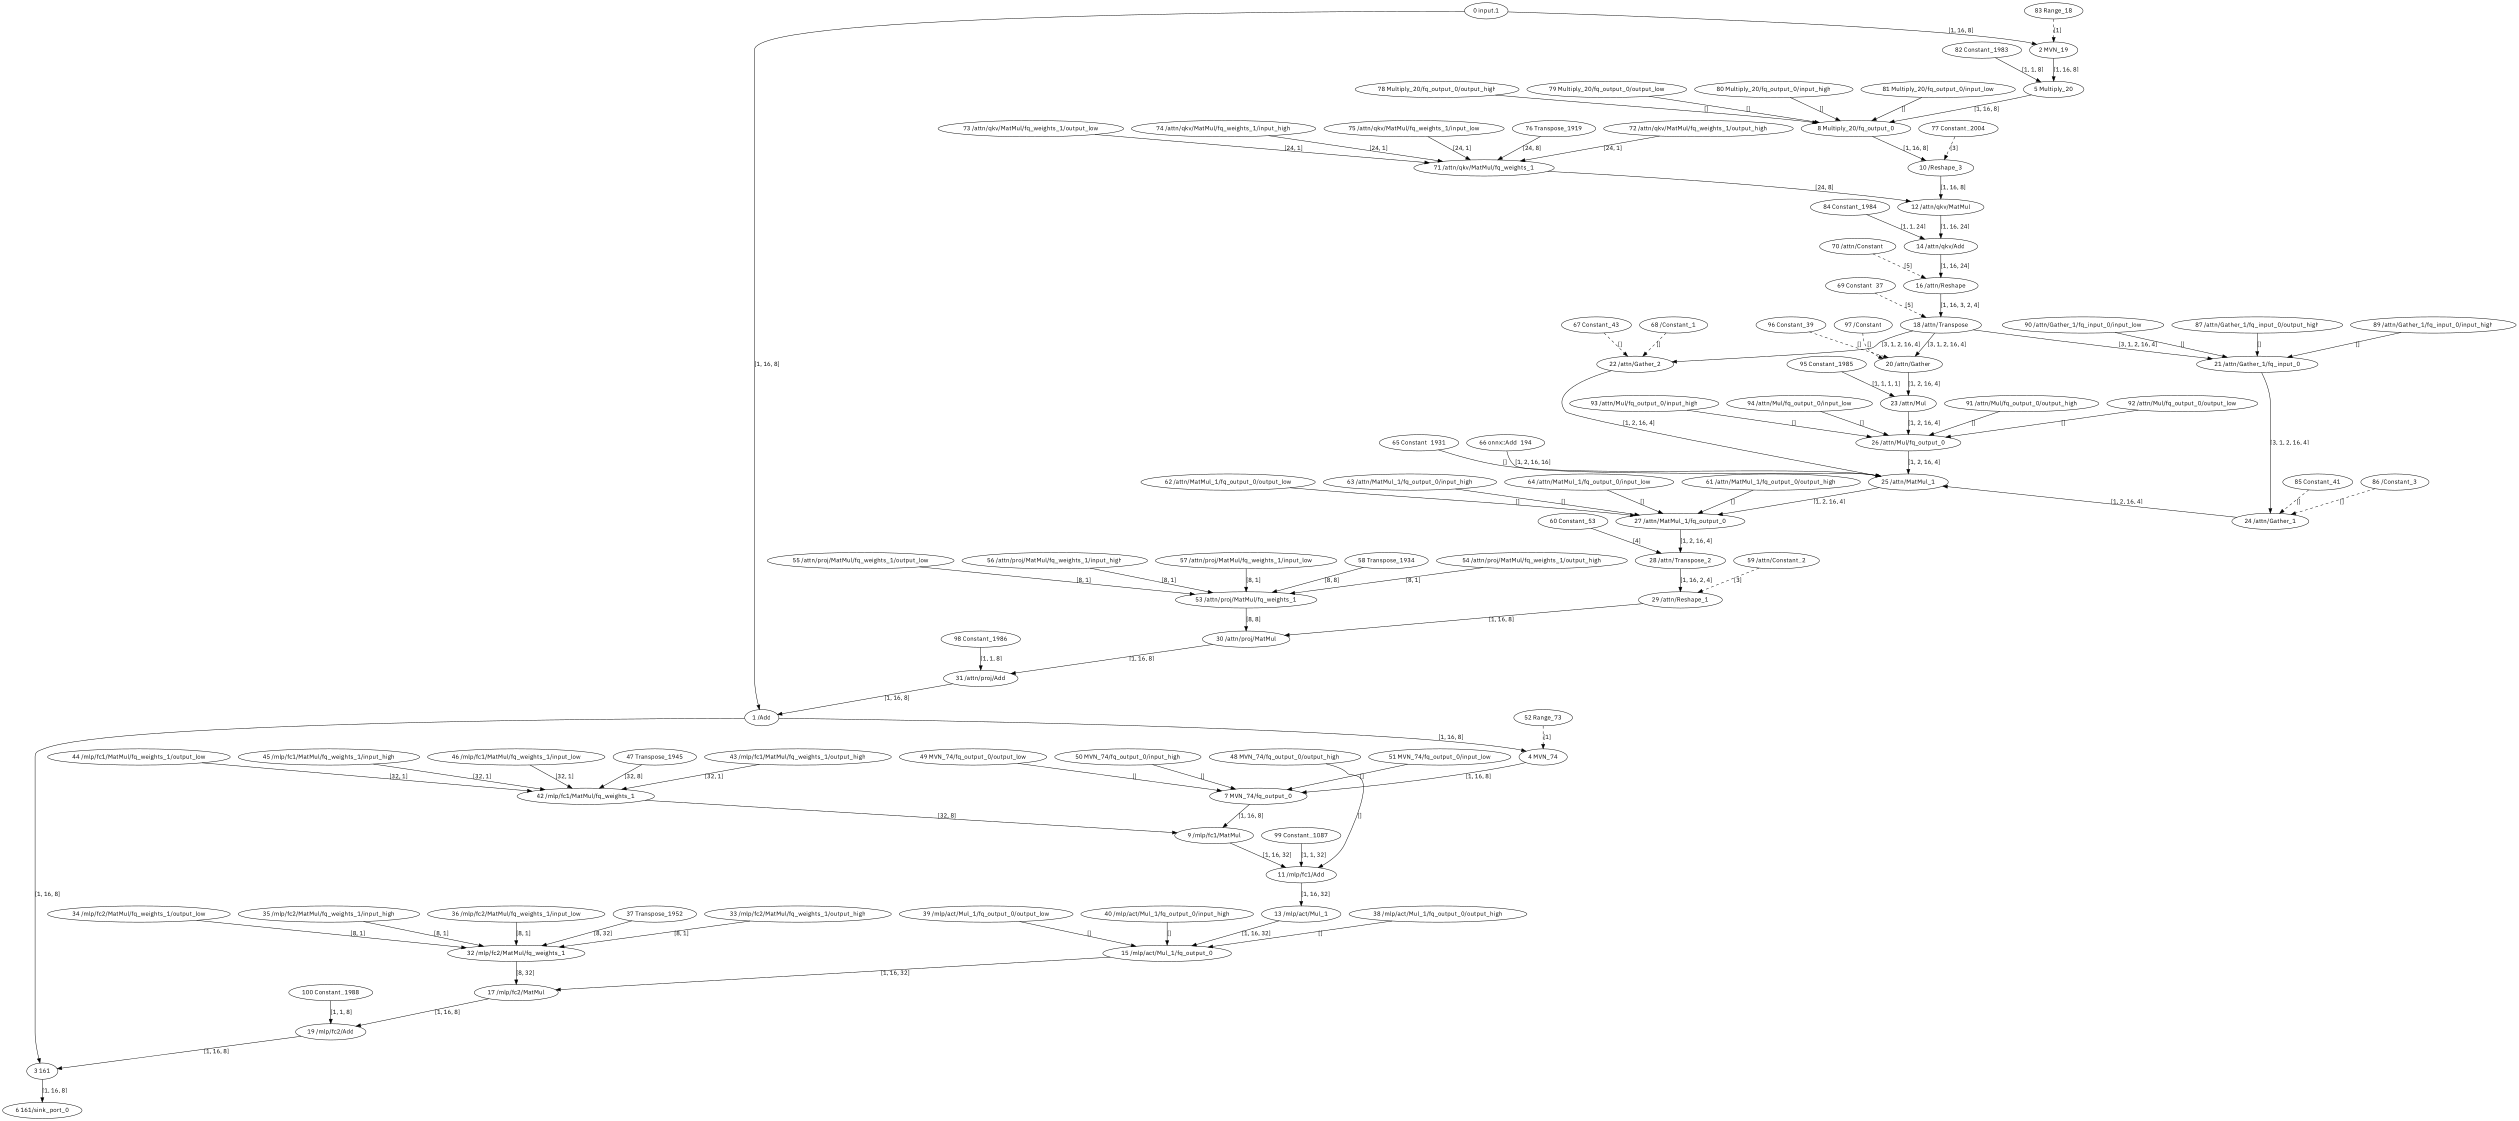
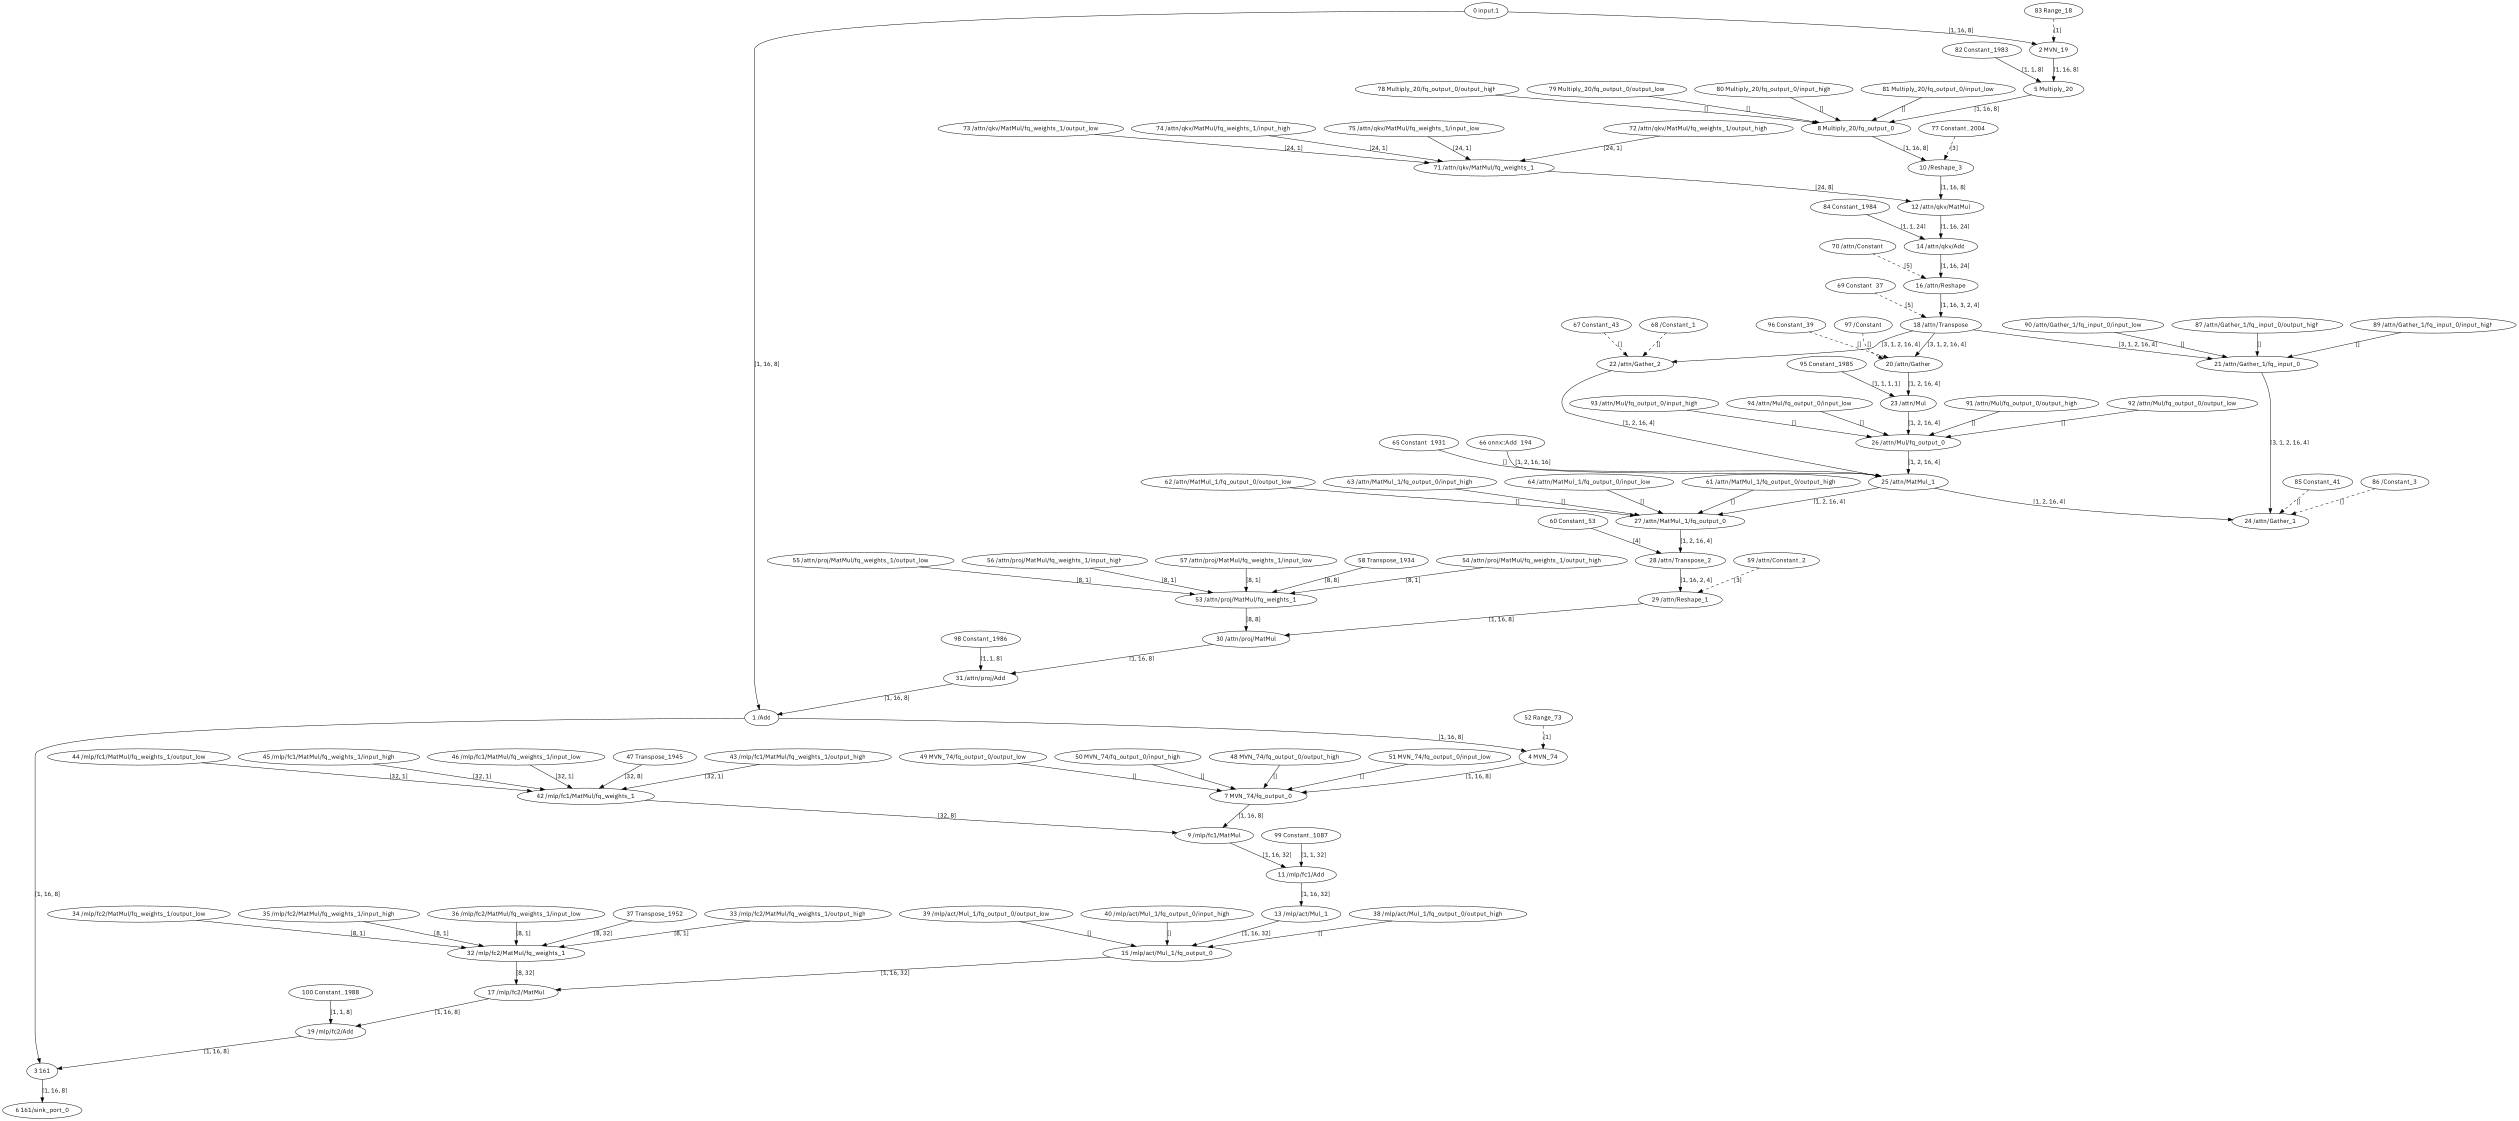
node "76 Transpose_1919": removed
edge "24 /attn/Gather_1" -> "25 /attn/MatMul_1": reversed
edge "48 MVN_74/fq_output_0/output_high" -> "11 /mlp/fc1/Add": now "48 MVN_74/fq_output_0/output_high" -> "7 MVN_74/fq_output_0"
